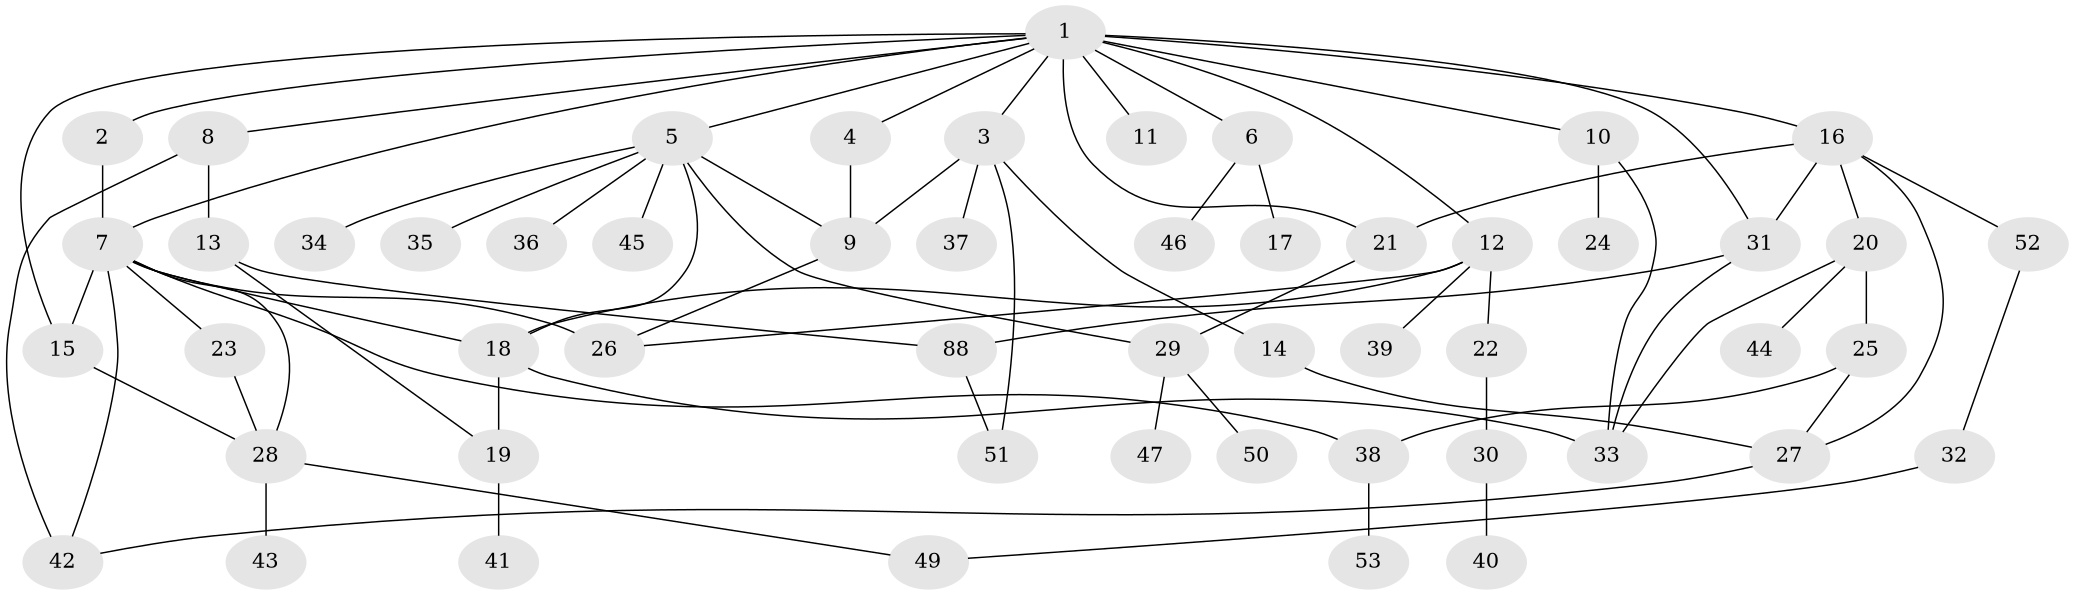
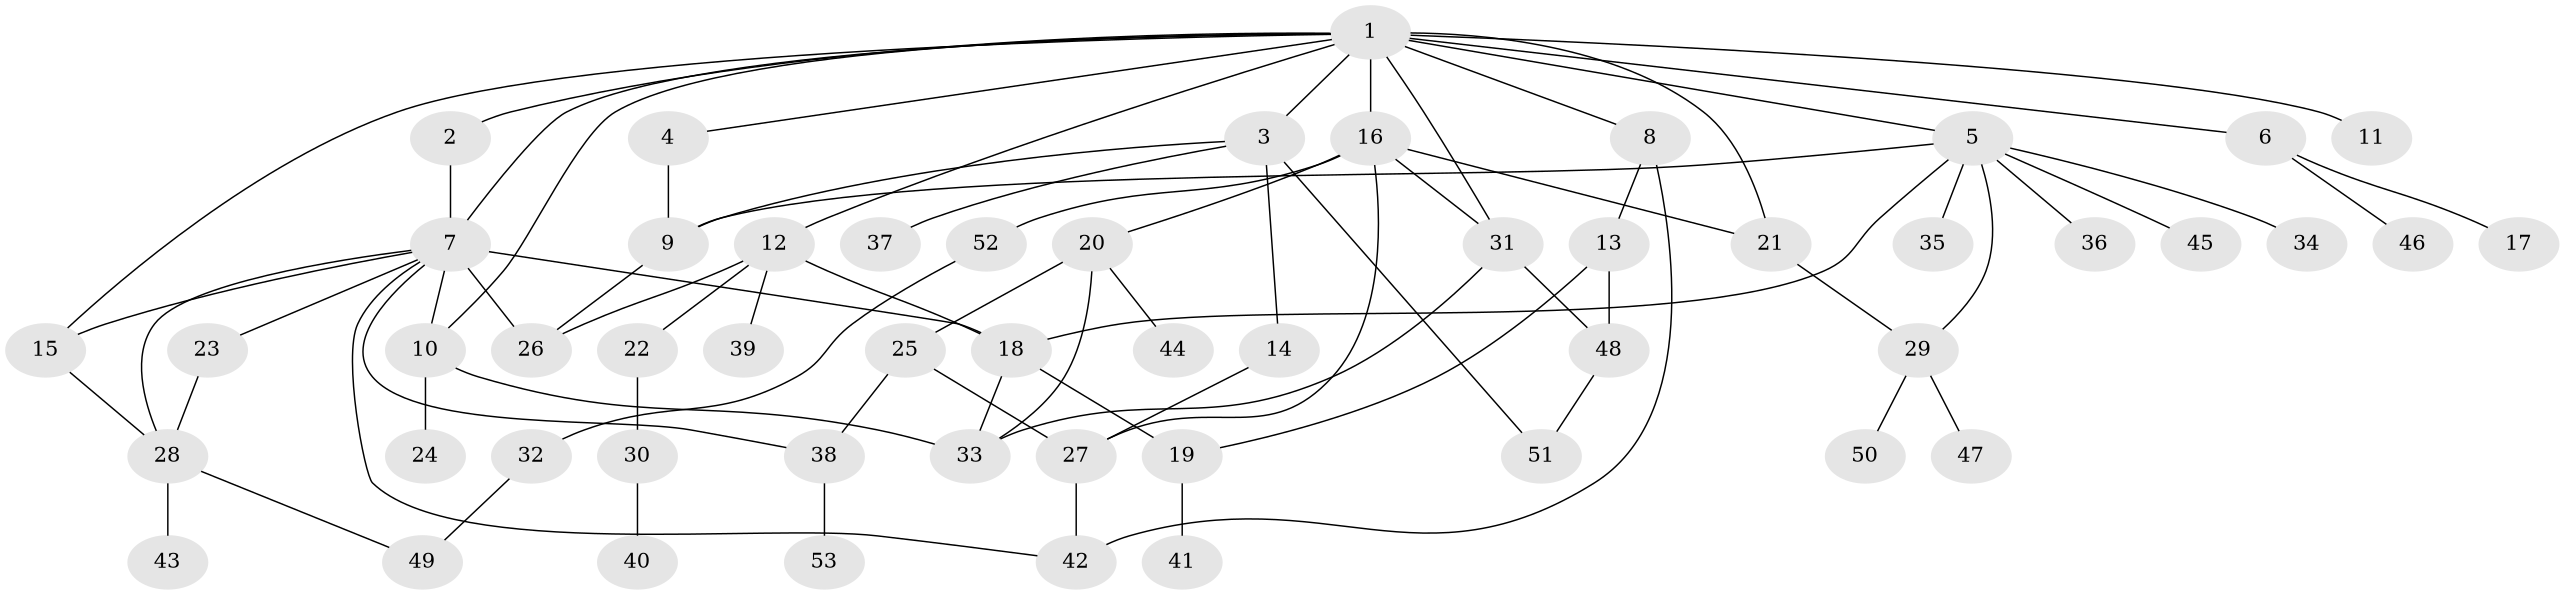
edge "7" -- "10": added
node "88": label "88" -> "48"
